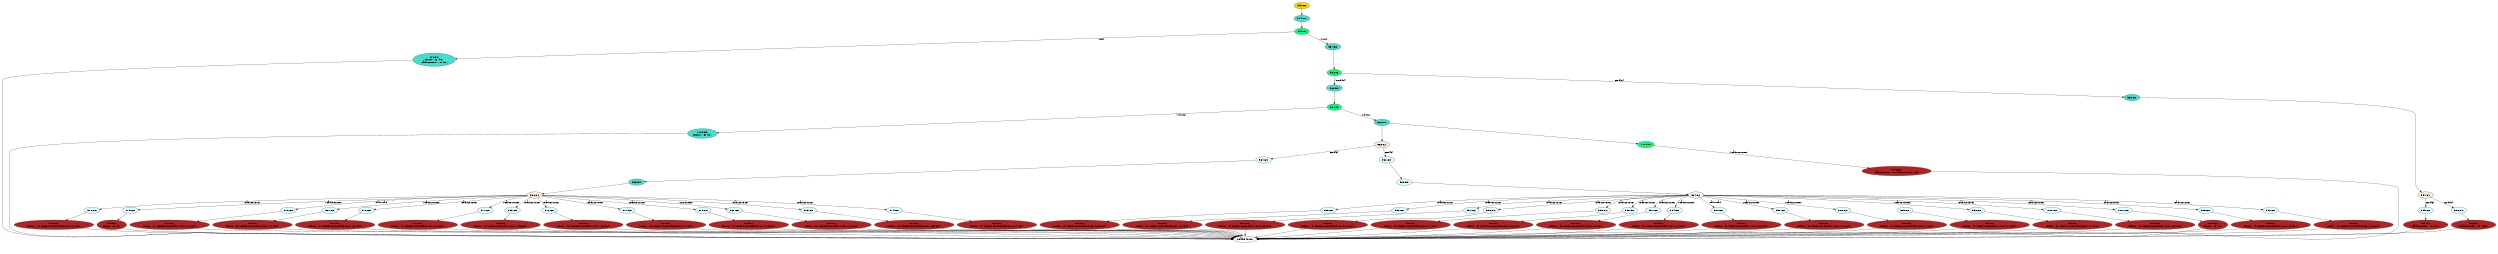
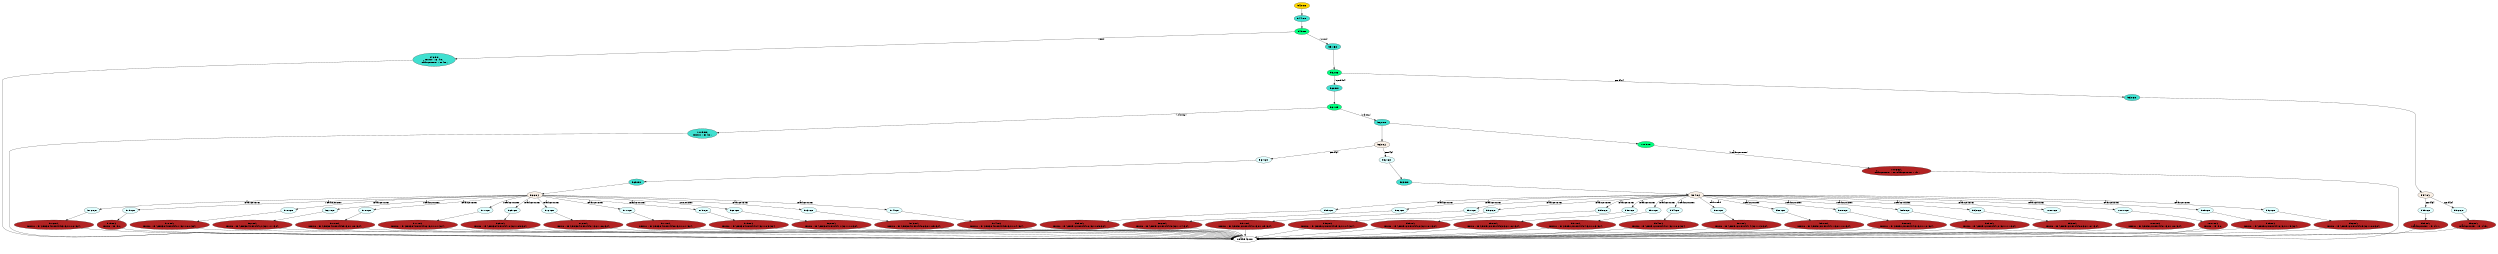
node "983:BL": fillcolor lightcyan -> turquoise
edge "984:CS" -> "989:CA": added, label "read_counter"
edge "966:CS" -> "978:CA": label "read_read" -> "read_counter"
edge "1000:CA" -> "1000:NS text_o <= SHA512_result[01*32-1:00*32];": removed
